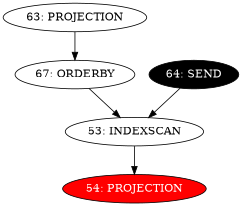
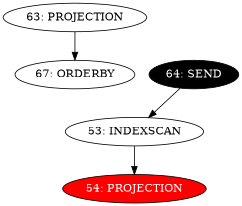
edge "67: ORDERBY" -> "53: INDEXSCAN": removed
